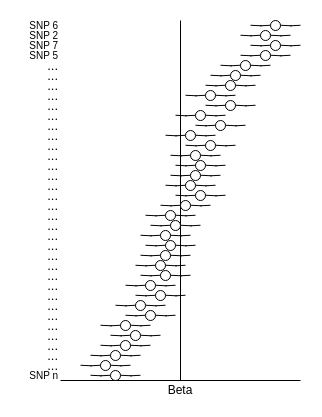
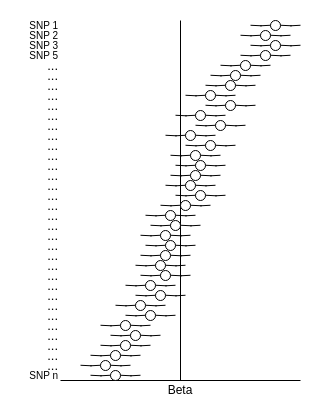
node "SNP 6": label "SNP 6" -> "SNP 1"
node "SNP 7": label "SNP 7" -> "SNP 3"
